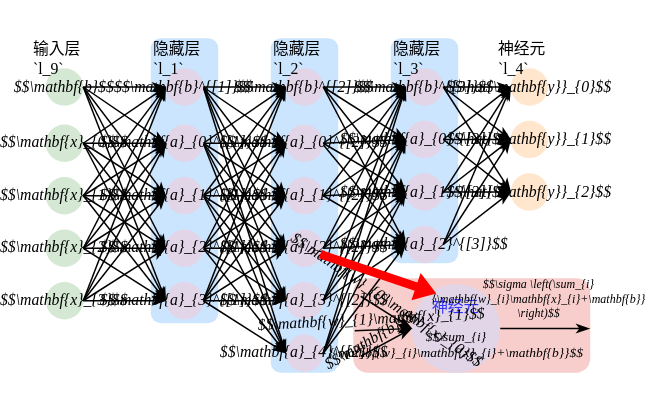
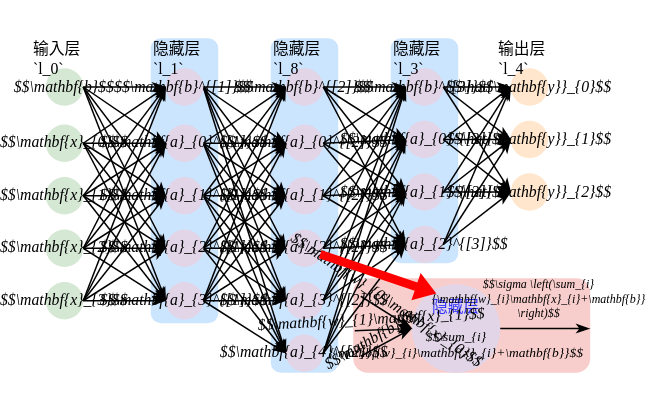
node "输入层`l_9`": label "输入层`l_9`" -> "输入层`l_0`"
node "隐藏层`l_2`": label "隐藏层`l_2`" -> "隐藏层`l_8`"
node "神经元`l_4`": label "神经元`l_4`" -> "输出层`l_4`"
node "神经元": label "神经元" -> "隐藏层"
